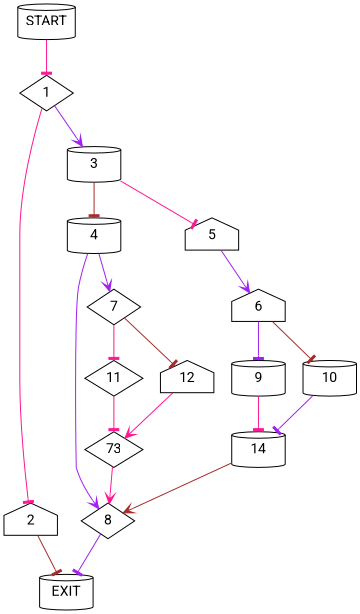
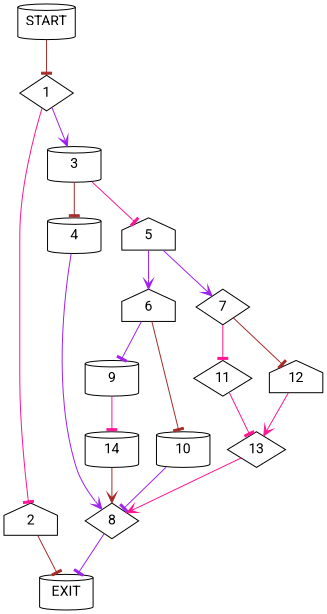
edge "START" -> "1": color deeppink -> brown
edge "4" -> "7": now "5" -> "7"
edge "10" -> "14": now "10" -> "8"
node "73": label "73" -> "13"
